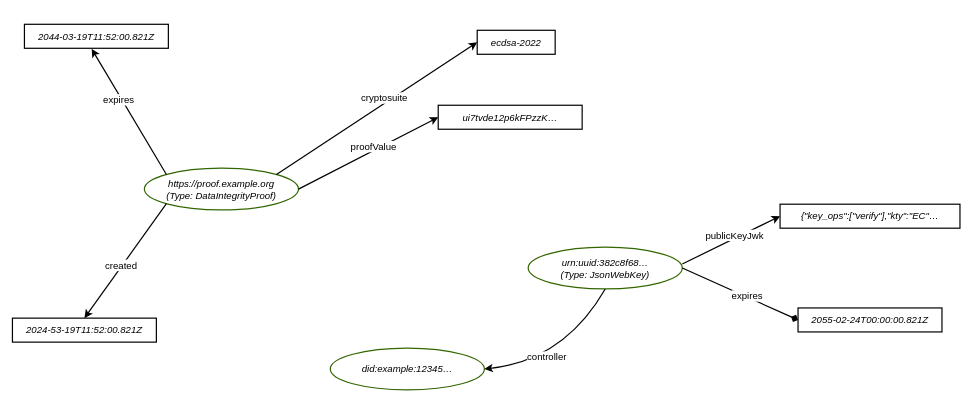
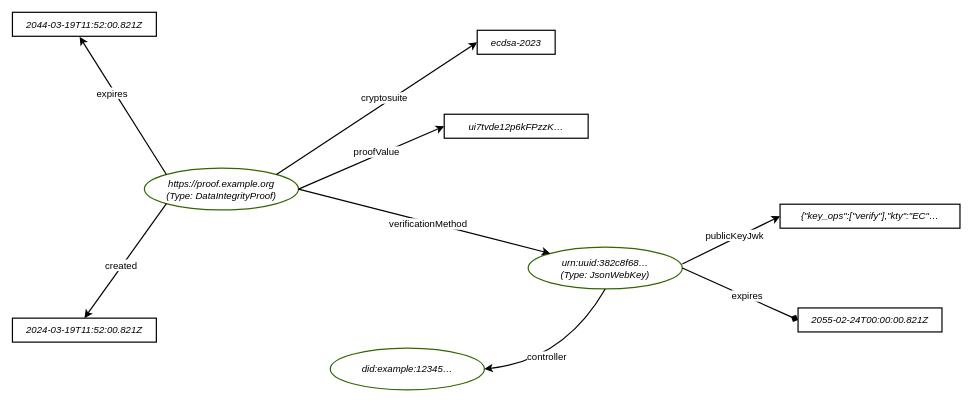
node "2044-03-19T11:52:00.821Z": moved (96, 36) -> (84, 24)
node "ecdsa-2022": label "ecdsa-2022" -> "ecdsa-2023"
node "ui7tvde12p6kFPzzK…": moved (510, 117) -> (516, 126)
edge "https://proof.example.org (Type: DataIntegrityProof)" -> "urn:uuid:382c8f68… (Type: JsonWebKey)": added, label "verificationMethod"
node "2024-53-19T11:52:00.821Z": label "2024-53-19T11:52:00.821Z" -> "2024-03-19T11:52:00.821Z"
